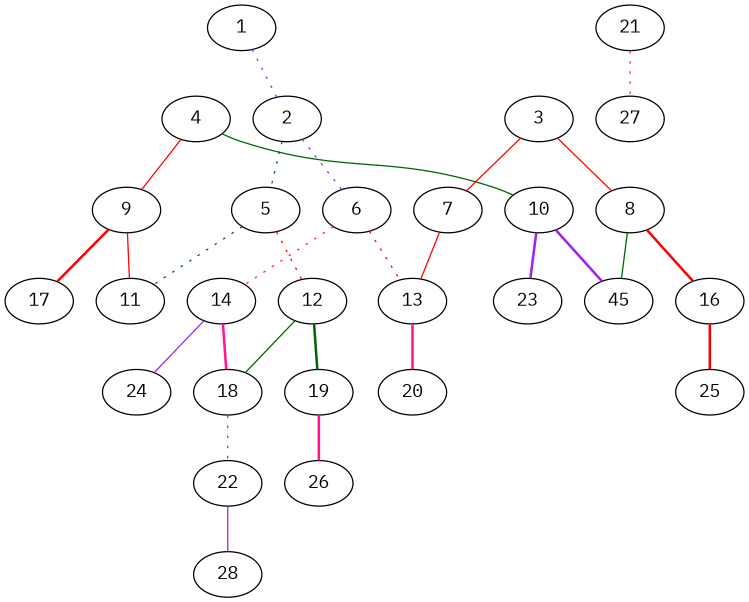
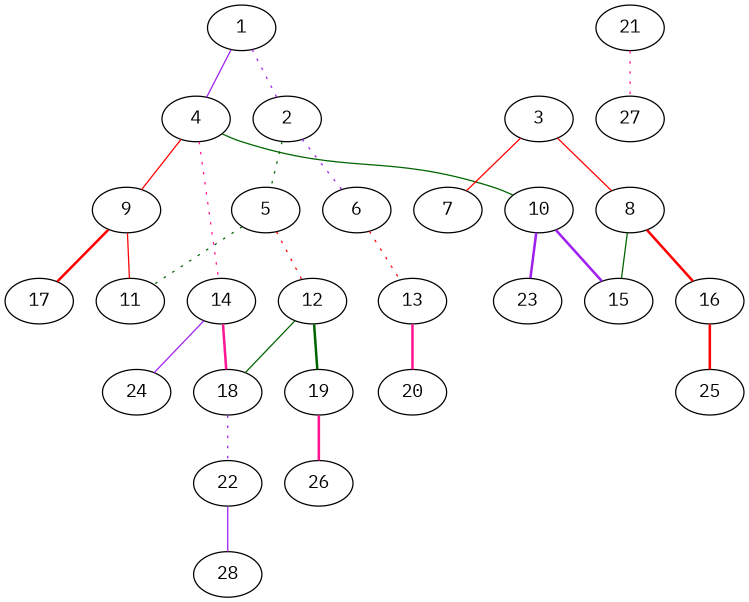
edge "1" -- "4": added
edge "6" -- "14": now "4" -- "14"
edge "7" -- "13": removed
node "45": label "45" -> "15"
